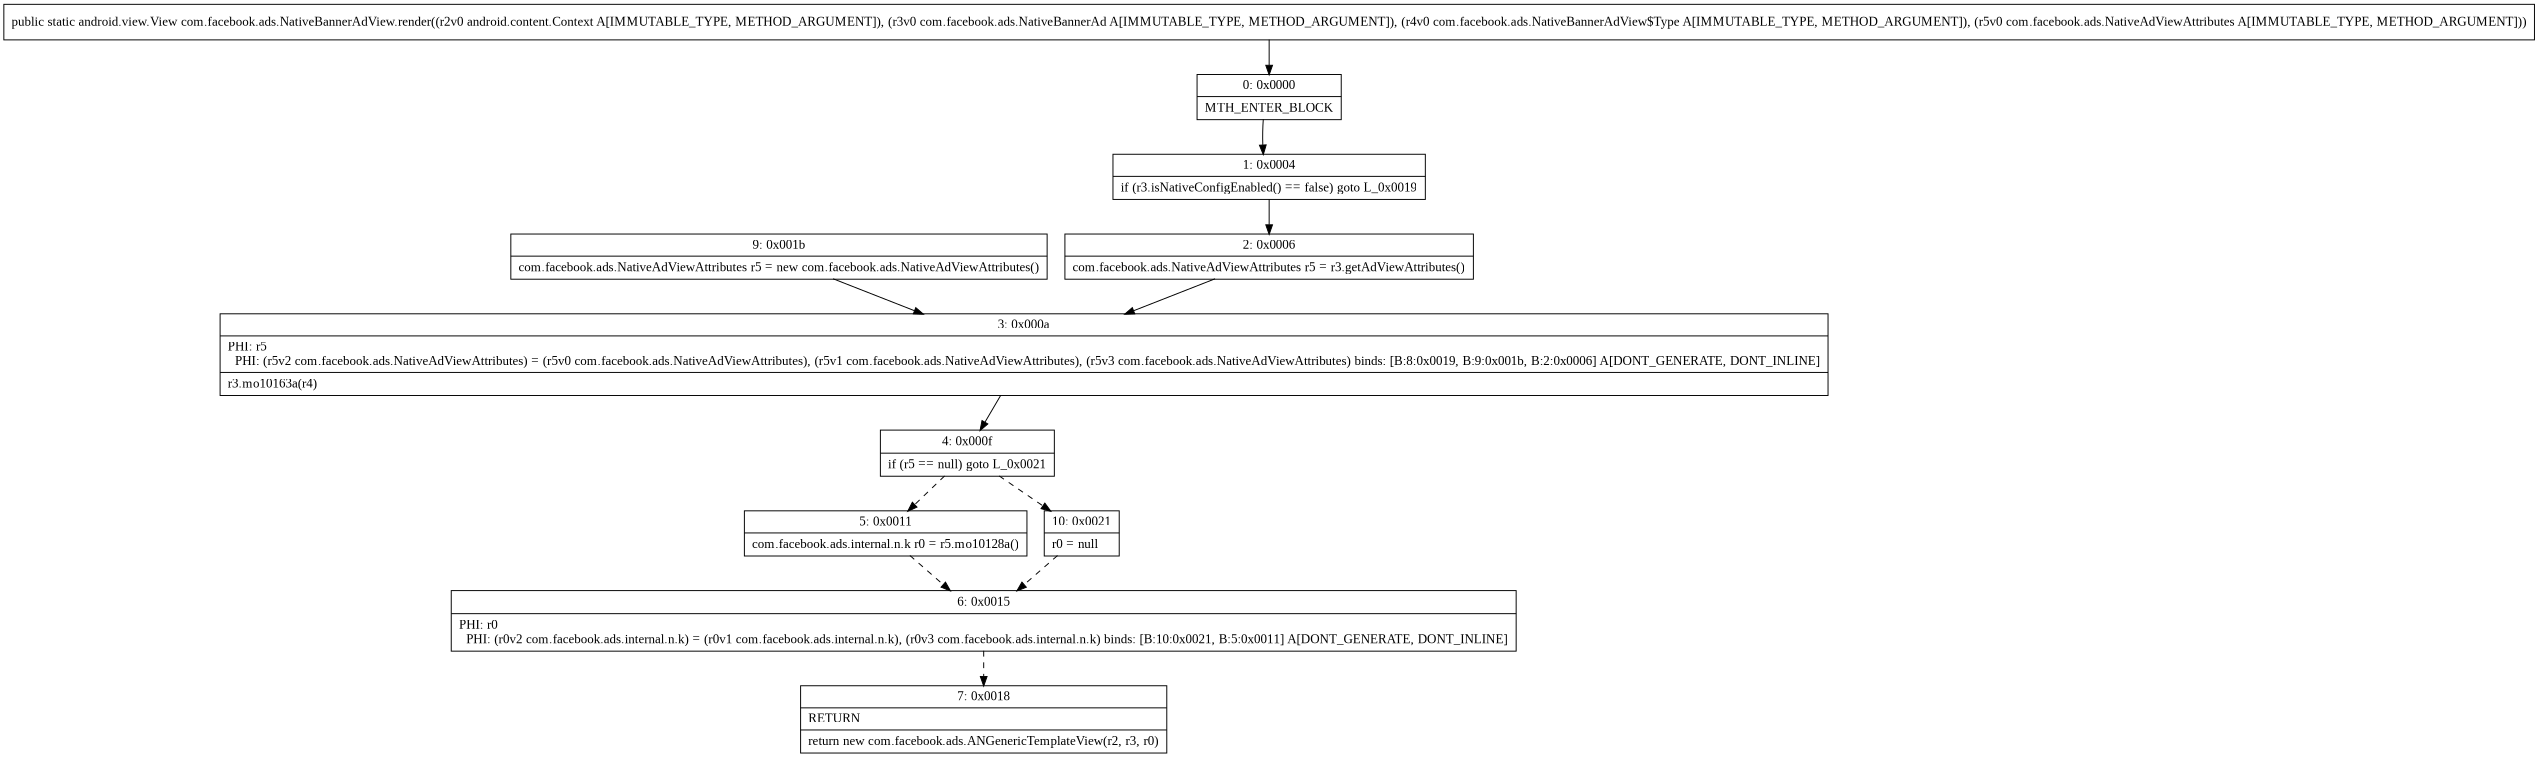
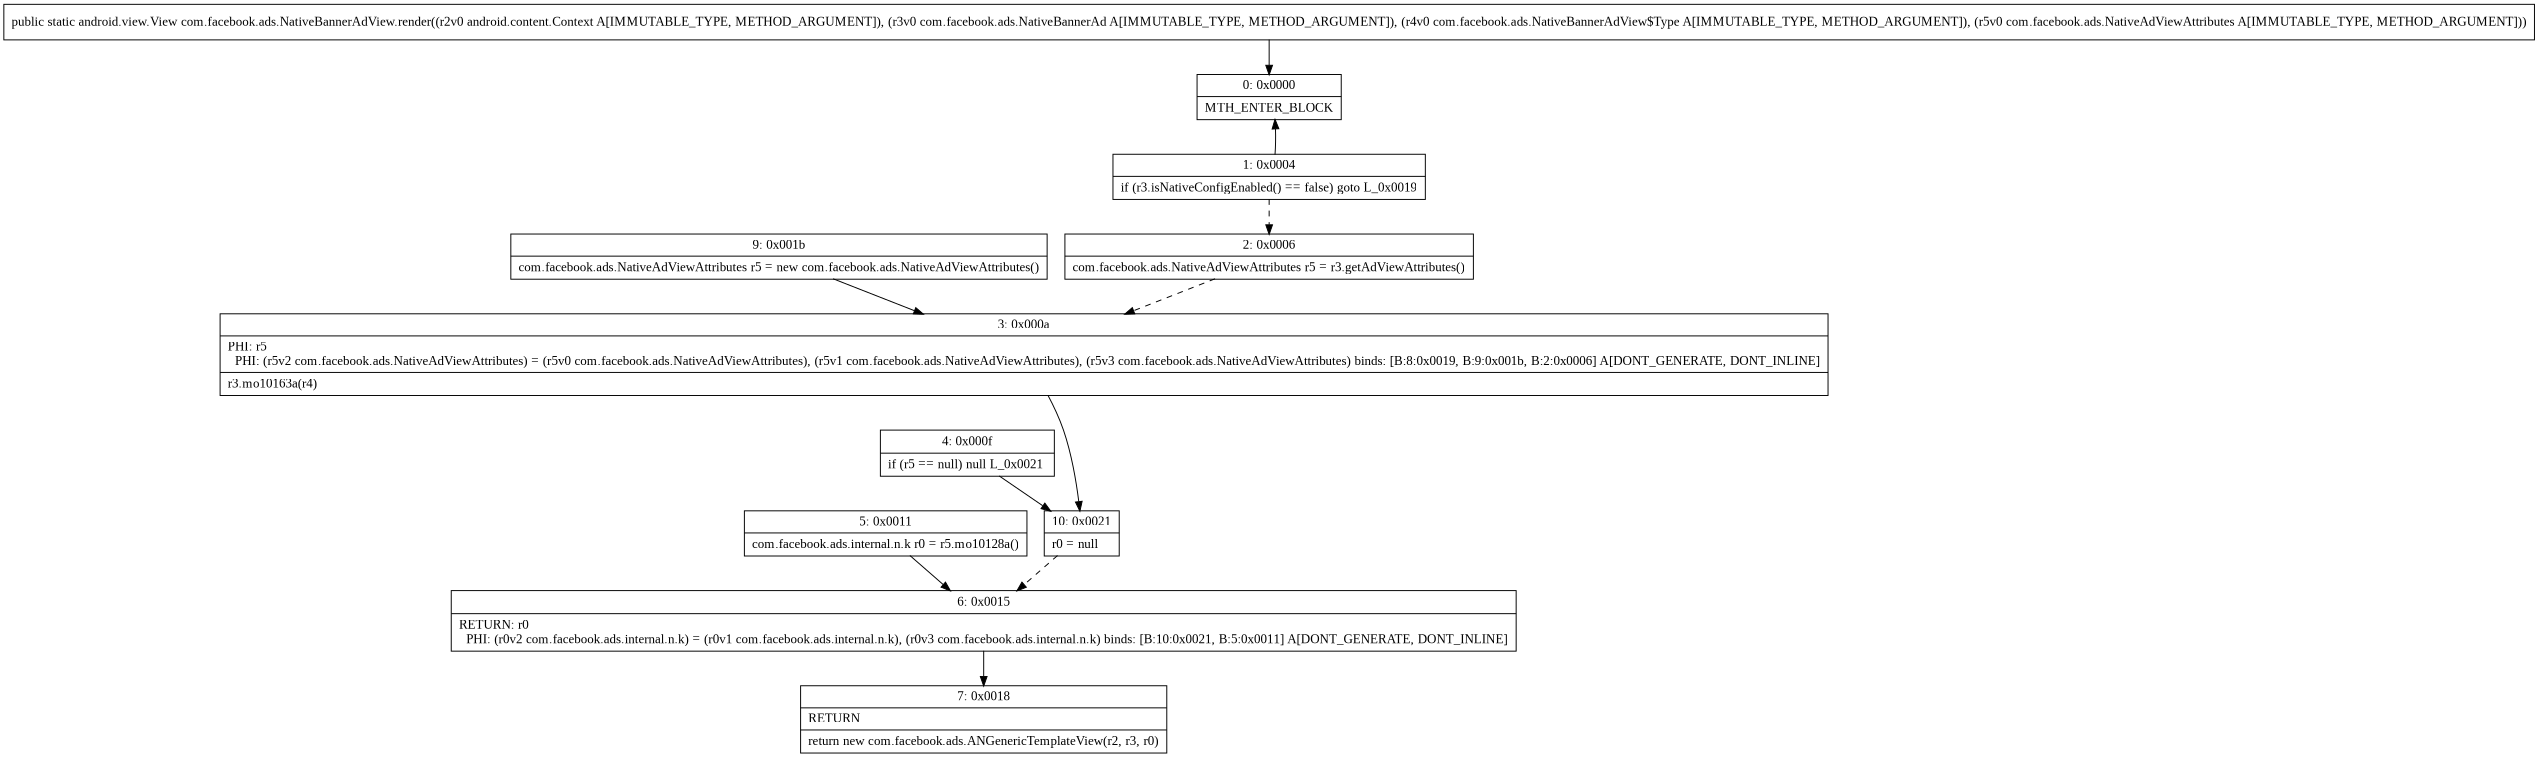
edge "0: 0x0000" -> "1: 0x0004": reversed
edge "1: 0x0004" -> "2: 0x0006": style solid -> dashed
edge "2: 0x0006" -> "3: 0x000a": style solid -> dashed
edge "3: 0x000a" -> "4: 0x000f": now "3: 0x000a" -> "10: 0x0021"
node "4: 0x000f": text "if (r5 == null) goto L_0x0021" -> "if (r5 == null) null L_0x0021"
edge "4: 0x000f" -> "5: 0x0011": removed
edge "4: 0x000f" -> "10: 0x0021": style dashed -> solid
edge "5: 0x0011" -> "6: 0x0015": style dashed -> solid
node "6: 0x0015": text "PHI: r0" -> "RETURN: r0"
edge "6: 0x0015" -> "7: 0x0018": style dashed -> solid
